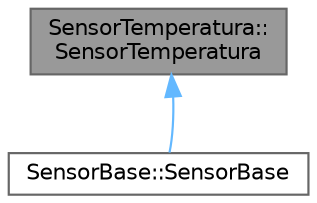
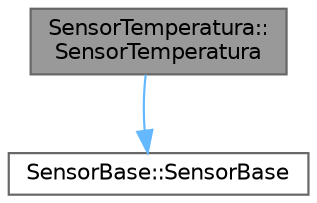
edge "SensorBase::SensorBase" -> "SensorTemperatura:: SensorTemperatura": reversed
